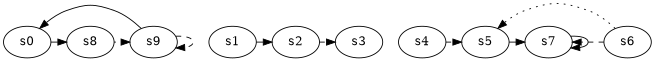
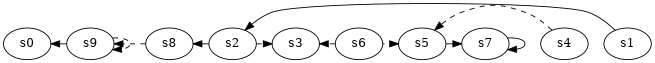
edge "s0" -> "s8": now "s2" -> "s8"
edge "s8" -> "s9": style dotted -> dashed
edge "s6" -> "s7": now "s6" -> "s3"
